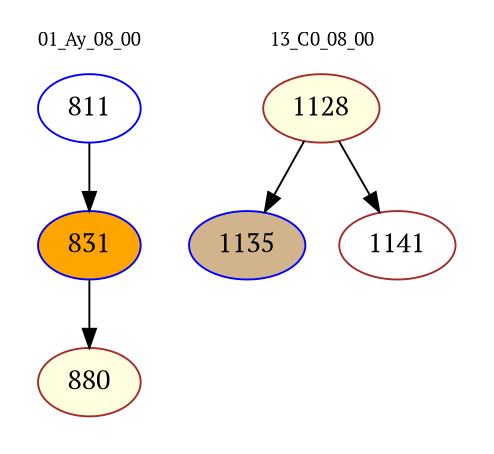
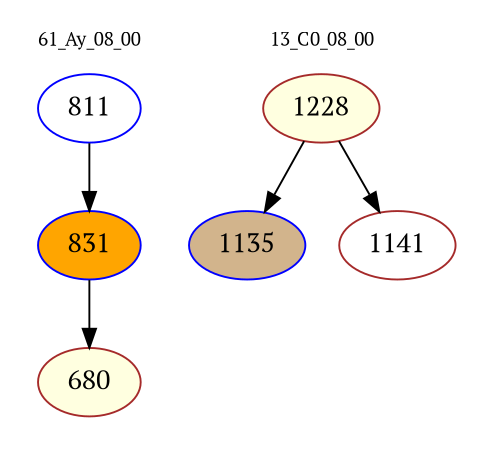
cluster "01_Ay_08_00": label "01_Ay_08_00" -> "61_Ay_08_00"
node "1128": label "1128" -> "1228"
node "880": label "880" -> "680"
